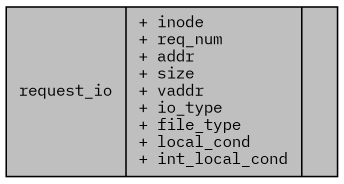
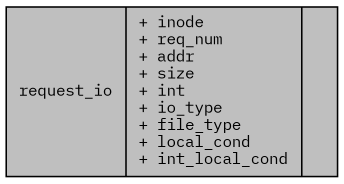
node "request_io": text "+ vaddr" -> "+ int"
